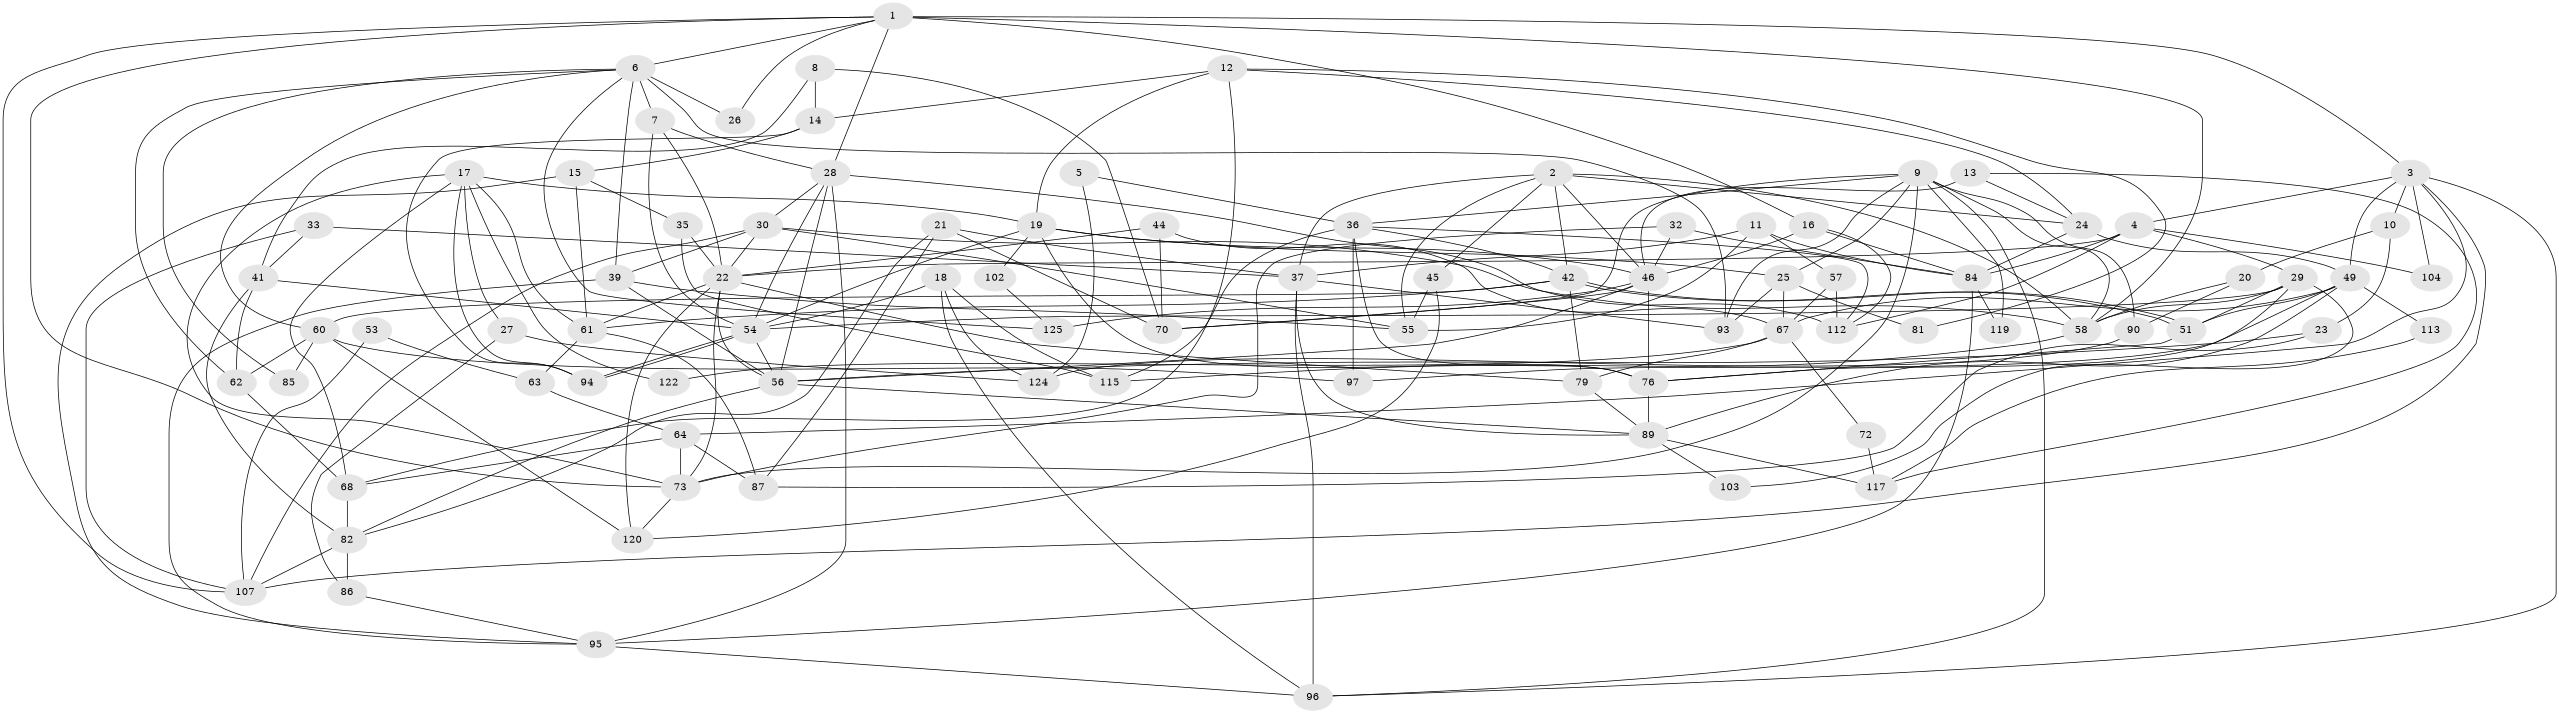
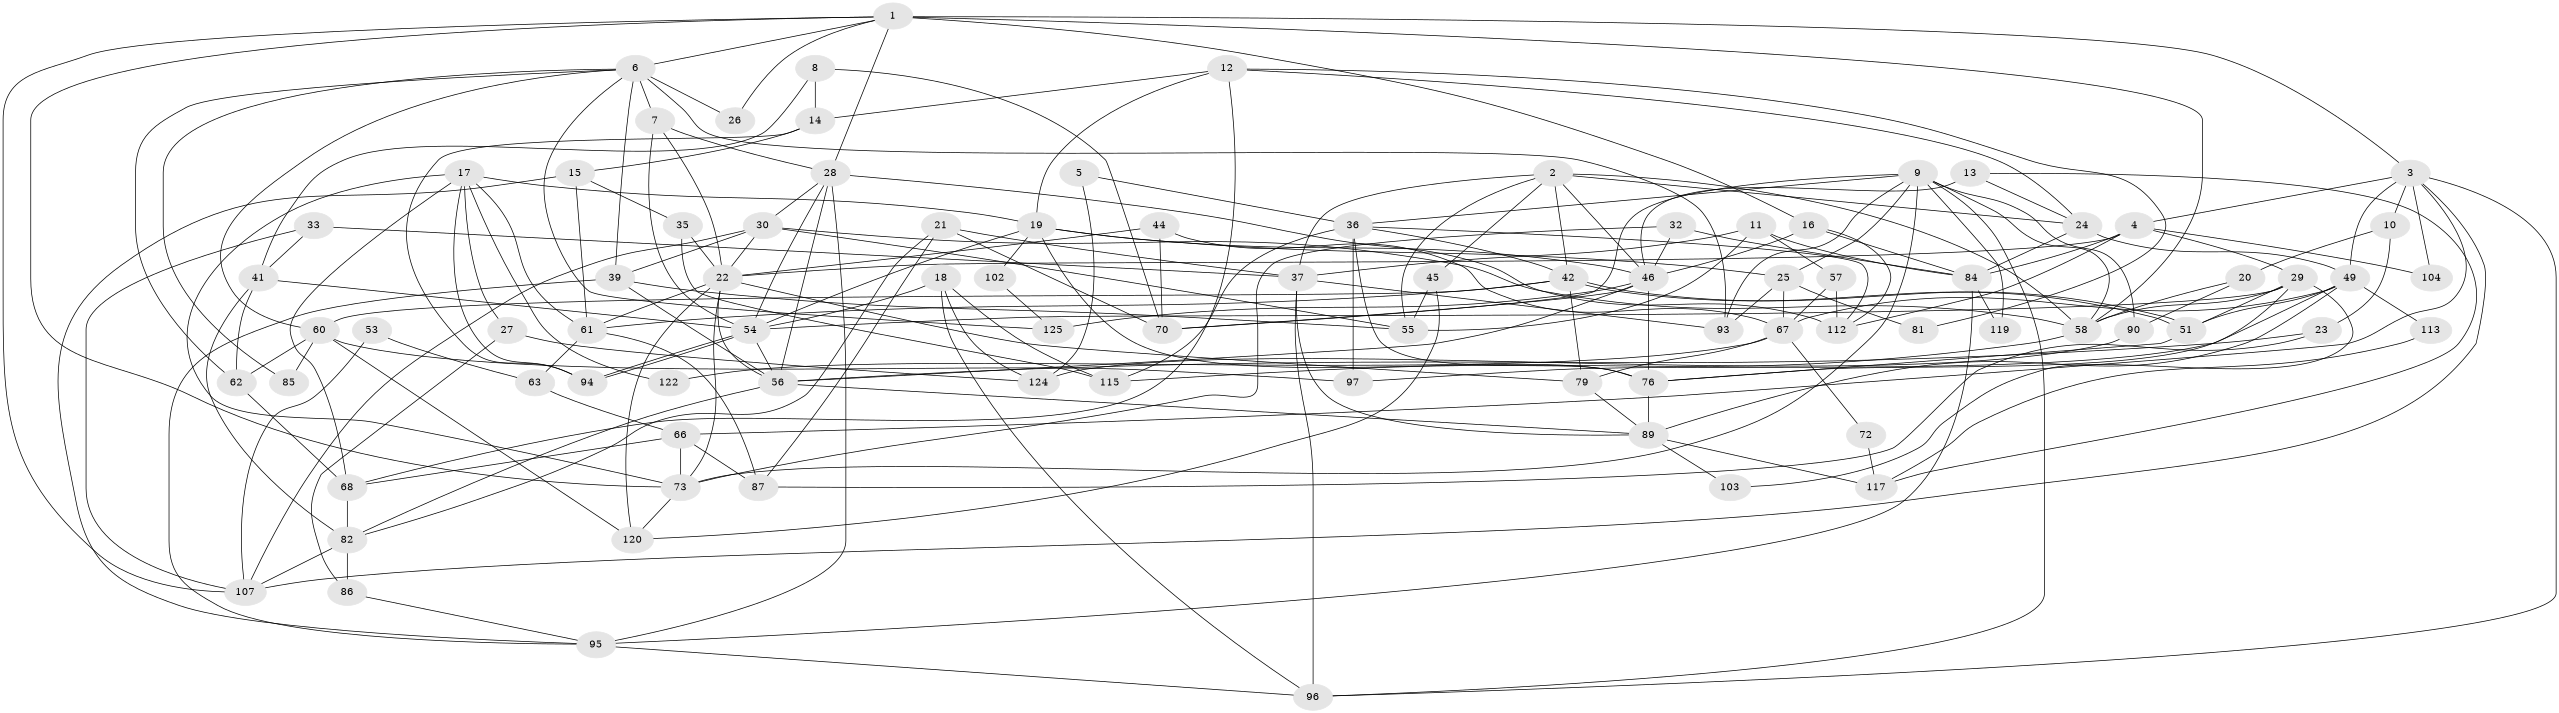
node "64": label "64" -> "66"
